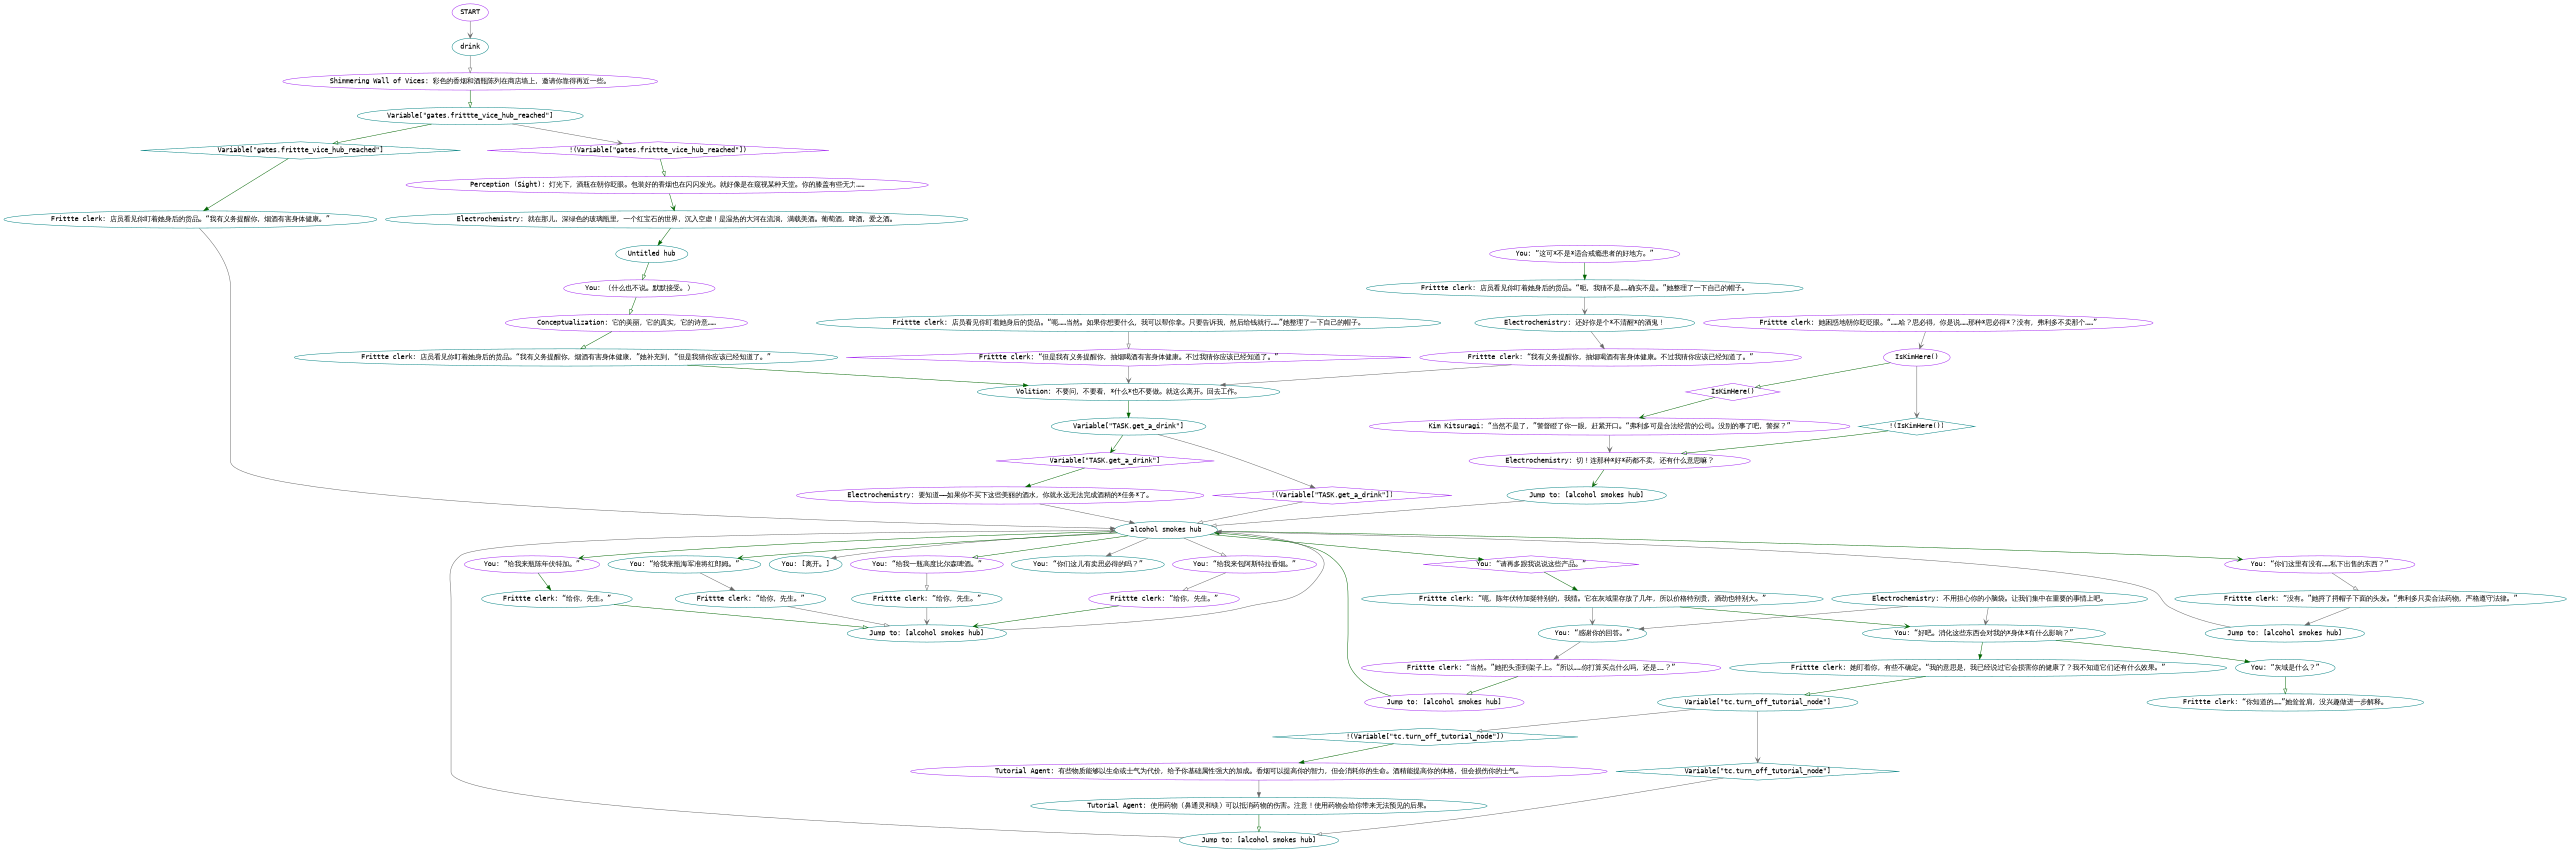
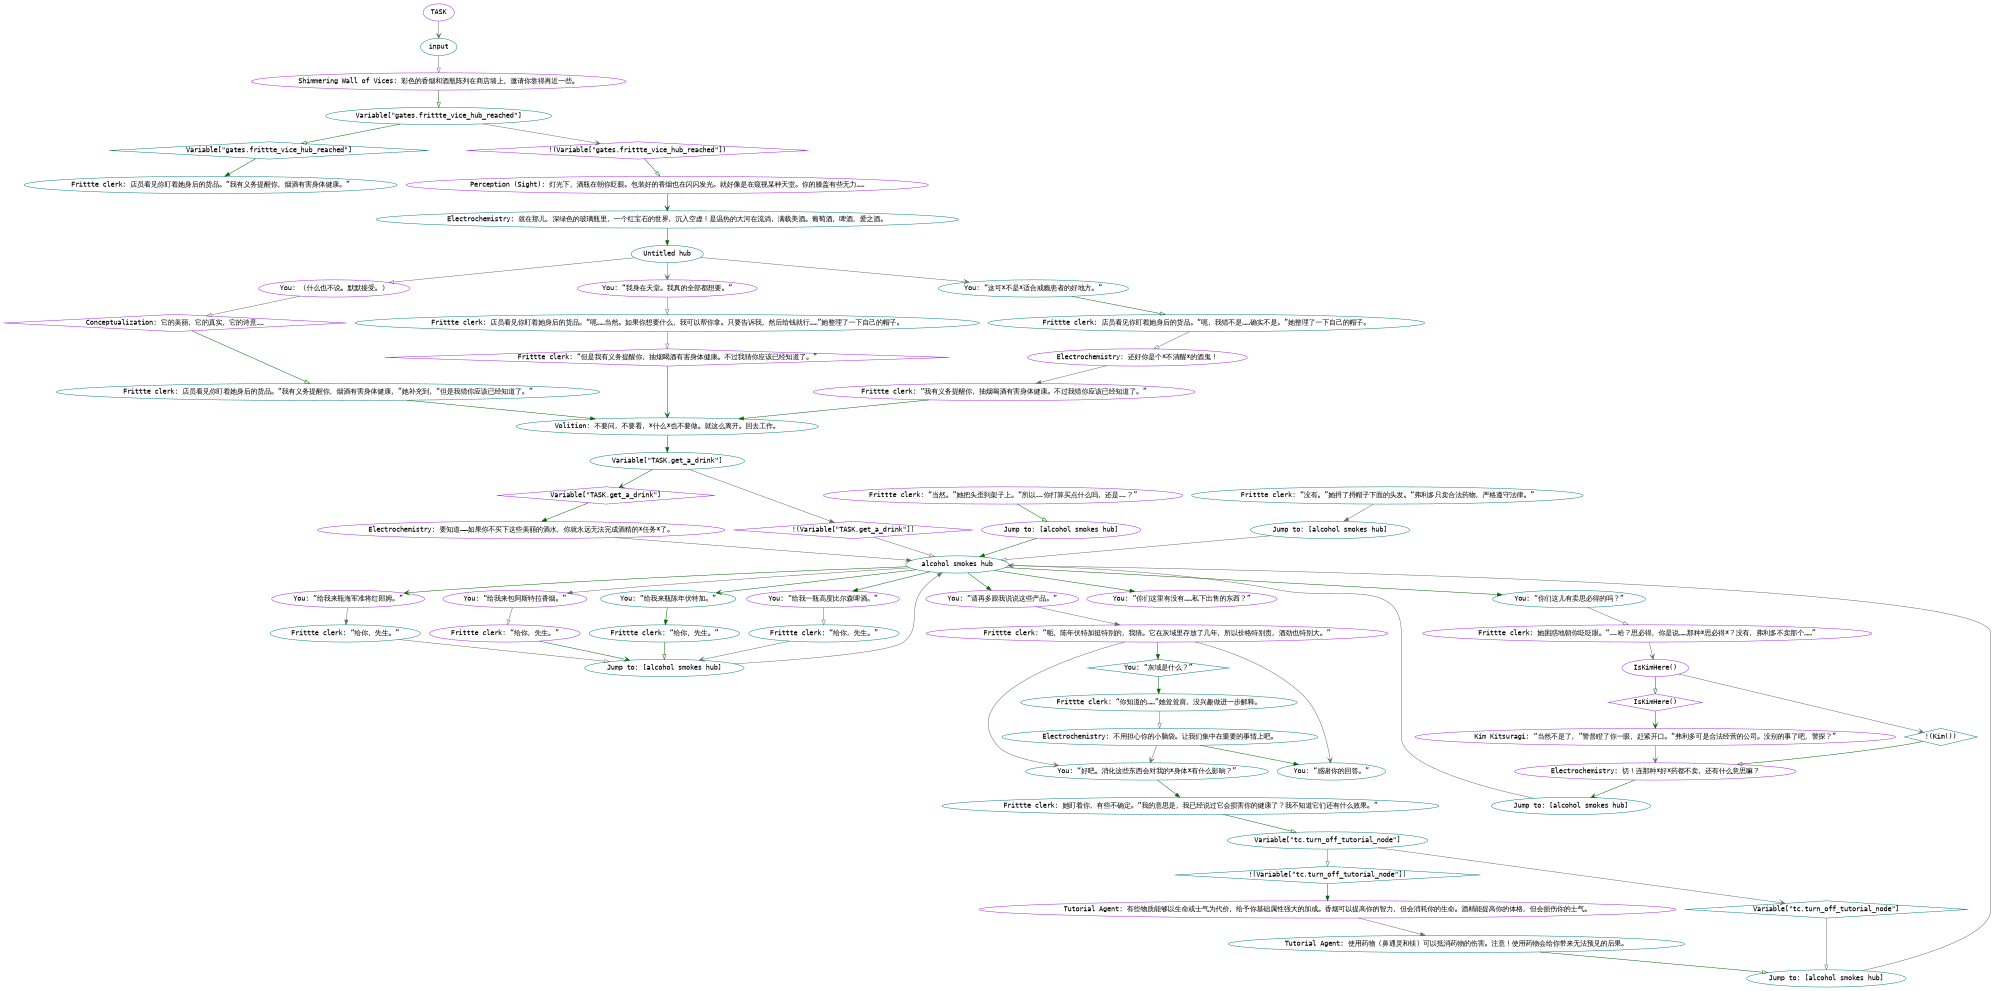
node "START": label "START" -> "TASK"
node "drink": label "drink" -> "input"
node "You: “这可*不是*适合戒瘾患者的好地方。”": color purple -> teal
edge "Untitled hub" -> "You: （什么也不说。默默接受。）": color darkgreen -> gray40
edge "You: “这可*不是*适合戒瘾患者的好地方。”" -> "Frittte clerk: 店员看见你盯着她身后的货品。“呃，我猜不是……确实不是。”她整理了一下自己的帽子。": arrowhead normal -> onormal
edge "Untitled hub" -> "You: “这可*不是*适合戒瘾患者的好地方。”": added
node "You: “我身在天堂。我真的全部都想要。”": added
edge "Frittte clerk: 店员看见你盯着她身后的货品。“呃，我猜不是……确实不是。”她整理了一下自己的帽子。" -> "Electrochemistry: 还好你是个*不清醒*的酒鬼！": arrowhead vee -> onormal
edge "You: （什么也不说。默默接受。）" -> "Conceptualization: 它的美丽，它的真实，它的诗意……": color darkgreen -> gray40
node "Conceptualization: 它的美丽，它的真实，它的诗意……": shape ellipse -> diamond
node "Electrochemistry: 还好你是个*不清醒*的酒鬼！": color teal -> purple
edge "Frittte clerk: “但是我有义务提醒你，抽烟喝酒有害身体健康。不过我猜你应该已经知道了。”" -> "Volition: 不要问，不要看，*什么*也不要做。就这么离开。回去工作。": color gray40 -> darkgreen
edge "Frittte clerk: “我有义务提醒你，抽烟喝酒有害身体健康。不过我猜你应该已经知道了。”" -> "Volition: 不要问，不要看，*什么*也不要做。就这么离开。回去工作。": color gray40 -> darkgreen
node "!(IsKimHere())": label "!(IsKimHere())" -> "!(Kim())"
edge "Frittte clerk: 店员看见你盯着她身后的货品。“我有义务提醒你，烟酒有害身体健康。”" -> "alcohol smokes hub": removed
edge "alcohol smokes hub" -> "You: “你们这里有没有……私下出售的东西？”": arrowhead vee -> normal
edge "alcohol smokes hub" -> "You: “给我一瓶高度比尔森啤酒。”": arrowhead onormal -> normal
edge "alcohol smokes hub" -> "You: “你们这儿有卖思必得的吗？”": color gray40 -> darkgreen
edge "alcohol smokes hub" -> "You: “给我来包阿斯特拉香烟。”": arrowhead onormal -> normal
node "You: “给我来瓶陈年伏特加。”": color purple -> teal
node "You: “给我来瓶海军准将红郎姆。”": color teal -> purple
node "You: [离开。]": removed
node "You: “请再多跟我说说这些产品。”": shape diamond -> ellipse
edge "You: “请再多跟我说说这些产品。”" -> "Frittte clerk: “呃，陈年伏特加挺特别的，我猜。它在灰域里存放了几年，所以价格特别贵，酒劲也特别大。”": color darkgreen -> gray40
edge "You: “你们这里有没有……私下出售的东西？”" -> "Frittte clerk: “没有。”她捋了捋帽子下面的头发。“弗利多只卖合法药物，严格遵守法律。”": removed
node "Frittte clerk: “呃，陈年伏特加挺特别的，我猜。它在灰域里存放了几年，所以价格特别贵，酒劲也特别大。”": color teal -> purple
edge "You: “你们这儿有卖思必得的吗？”" -> "Frittte clerk: 她困惑地朝你眨眨眼。“……哈？思必得，你是说……那种*思必得*？没有，弗利多不卖那个……”": added
edge "Electrochemistry: 不用担心你的小脑袋。让我们集中在重要的事情上吧。" -> "You: “感谢你的回答。”": color gray40 -> darkgreen
edge "Frittte clerk: “呃，陈年伏特加挺特别的，我猜。它在灰域里存放了几年，所以价格特别贵，酒劲也特别大。”" -> "You: “好吧。消化这些东西会对我的*身体*有什么影响？”": color darkgreen -> gray40
edge "You: “感谢你的回答。”" -> "Frittte clerk: “当然。”她把头歪到架子上。“所以……你打算买点什么吗，还是……？”": removed
edge "You: “好吧。消化这些东西会对我的*身体*有什么影响？”" -> "You: “灰域是什么？”": now "Frittte clerk: “呃，陈年伏特加挺特别的，我猜。它在灰域里存放了几年，所以价格特别贵，酒劲也特别大。”" -> "You: “灰域是什么？”"
node "You: “灰域是什么？”": shape ellipse -> diamond
edge "You: “灰域是什么？”" -> "Frittte clerk: “你知道的……”她耸耸肩，没兴趣做进一步解释。": arrowhead onormal -> normal
edge "Frittte clerk: “你知道的……”她耸耸肩，没兴趣做进一步解释。" -> "Electrochemistry: 不用担心你的小脑袋。让我们集中在重要的事情上吧。": added
